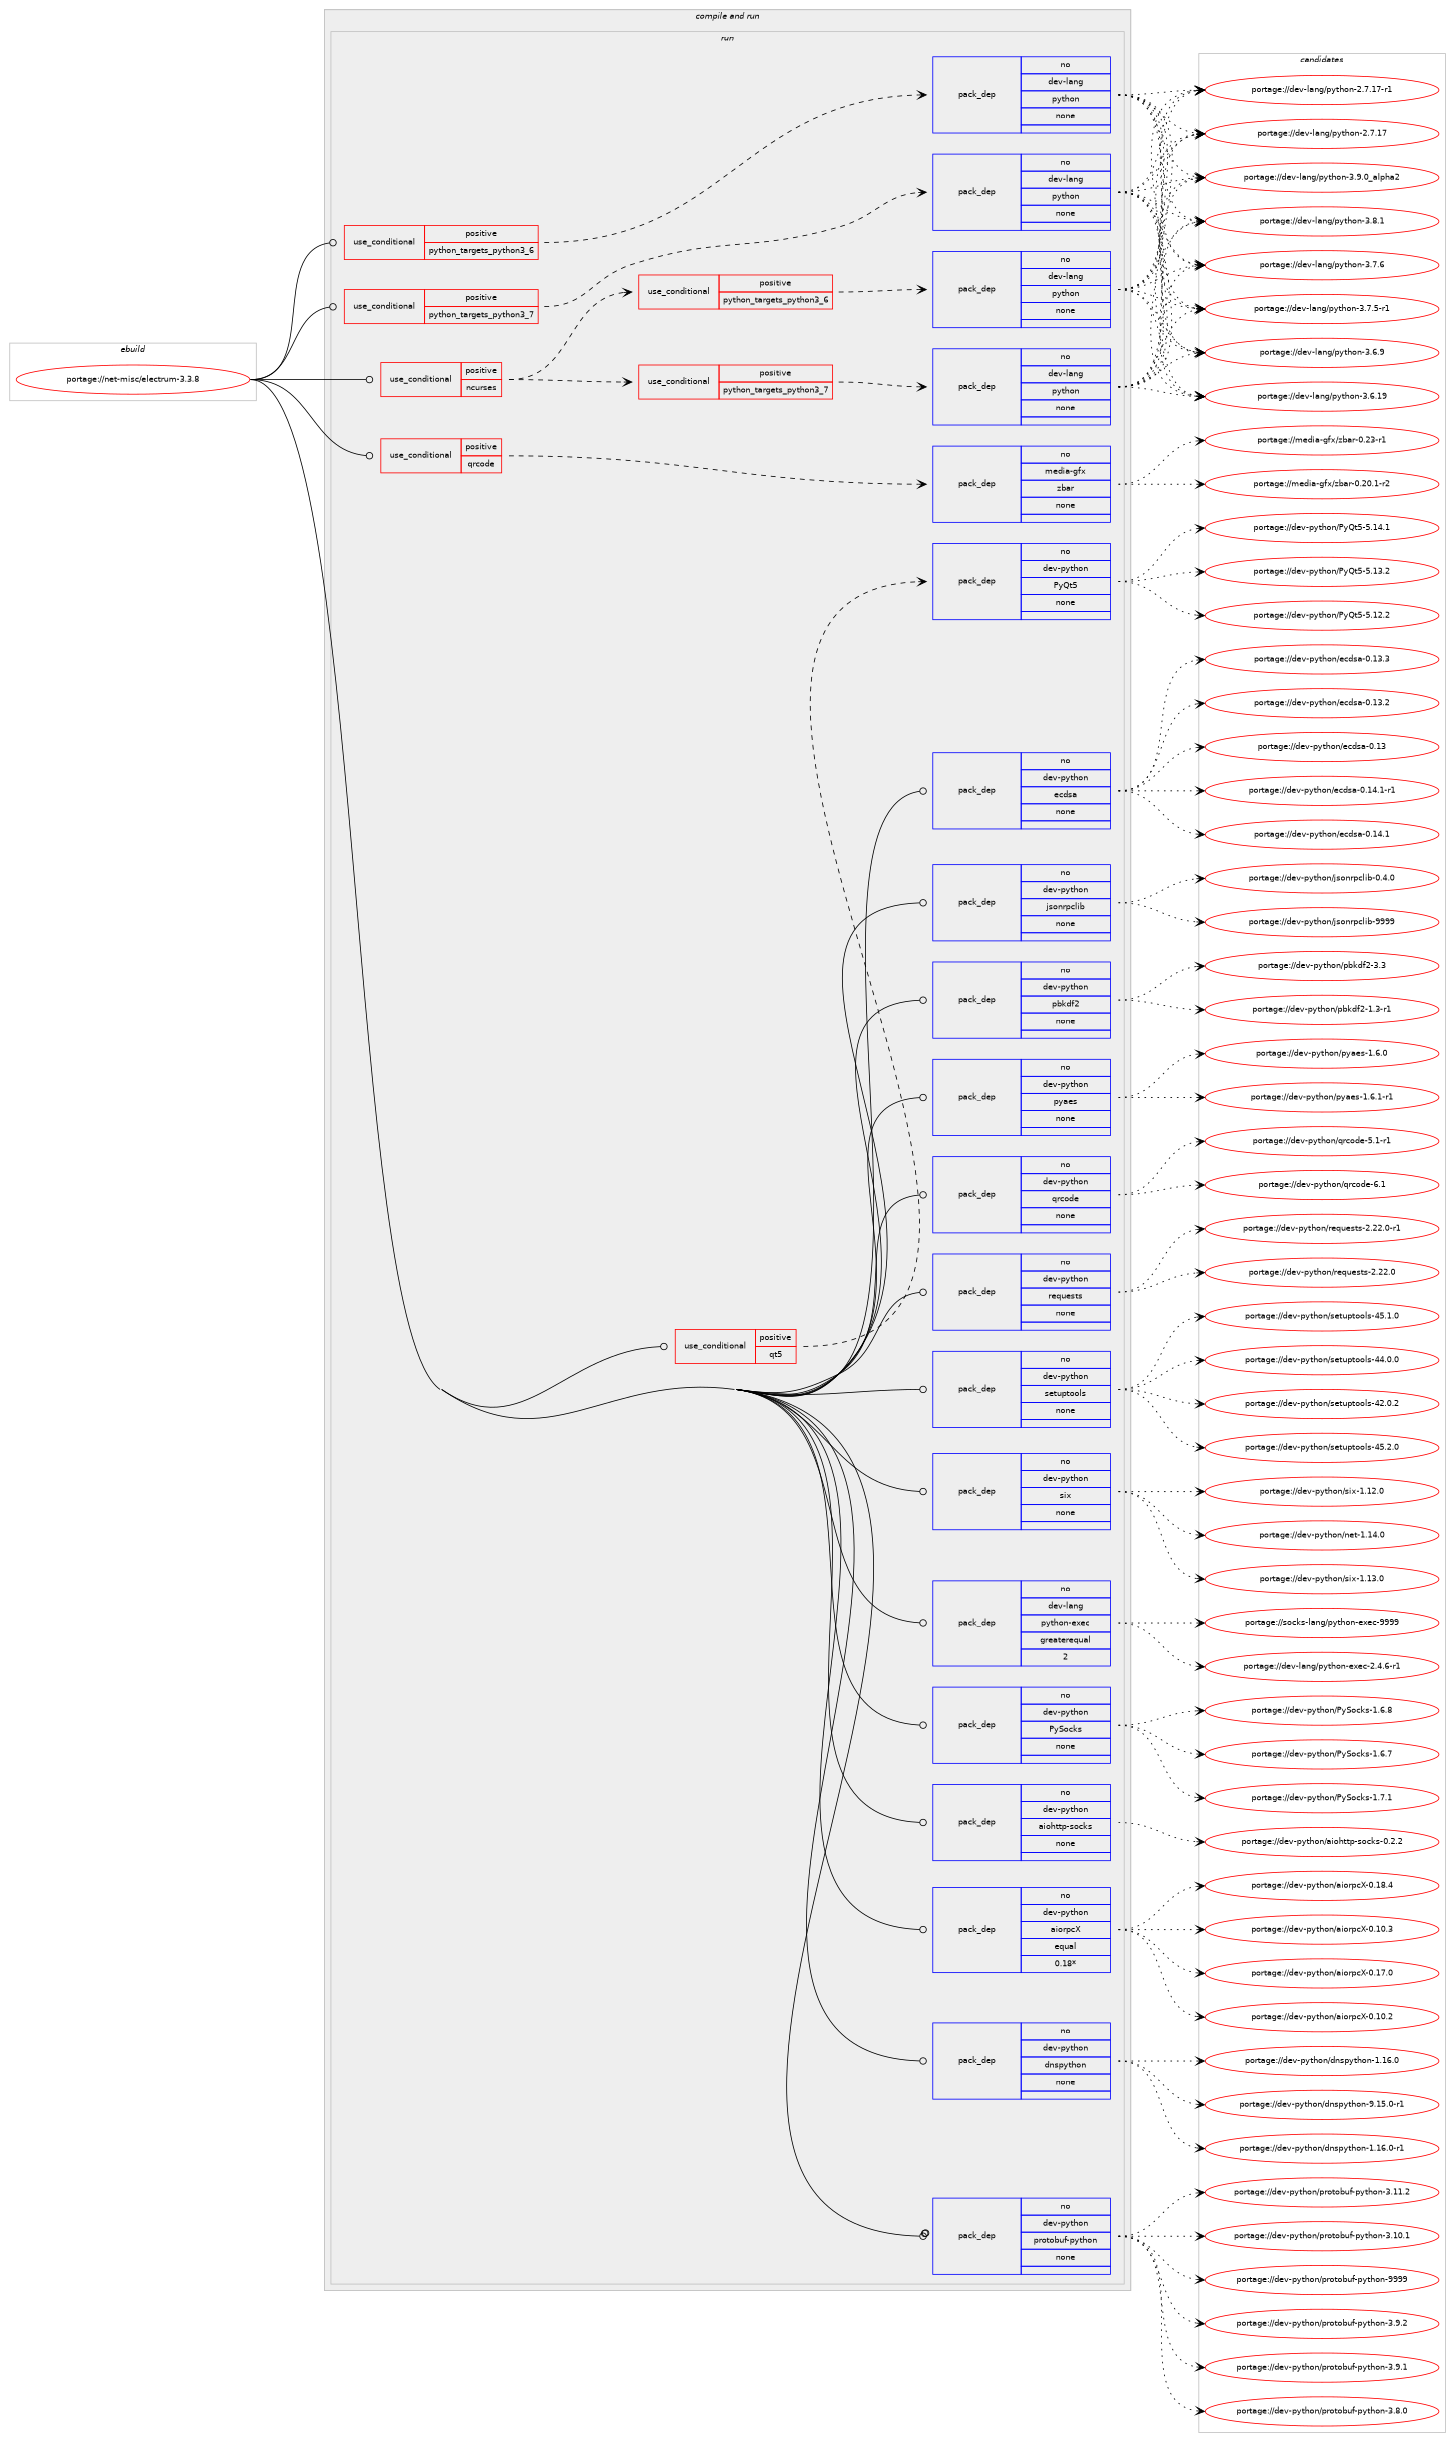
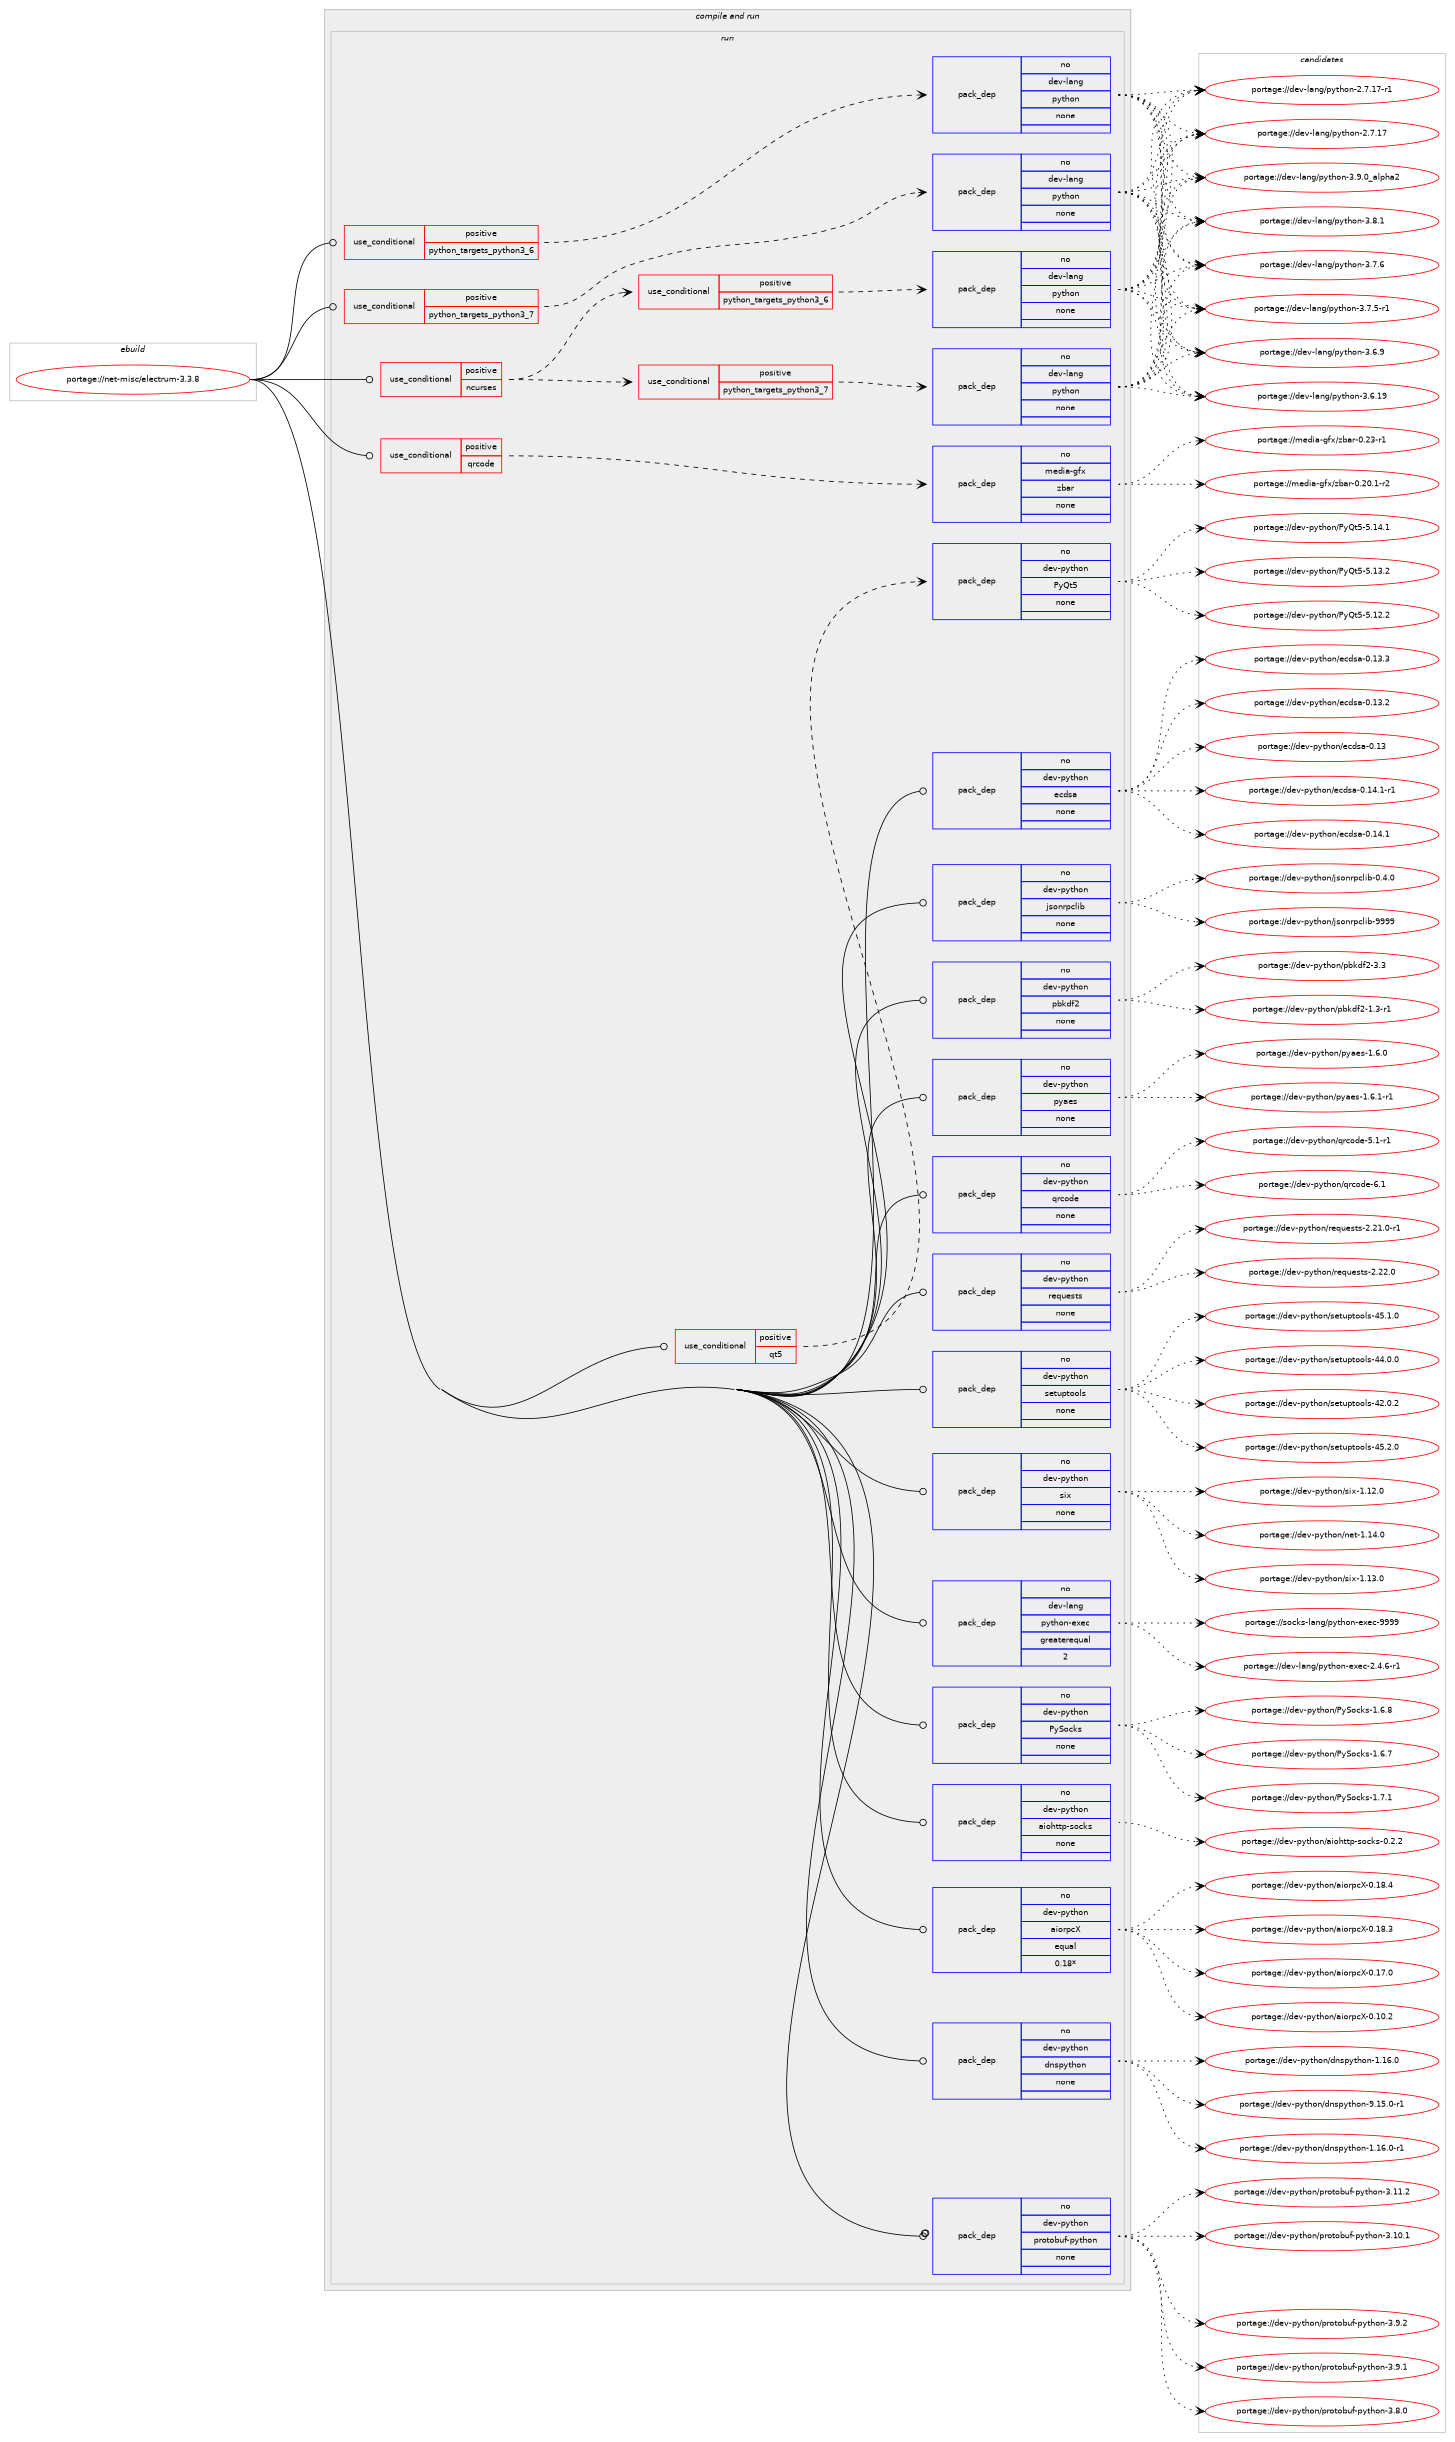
node "portage://dev-python/requests-2.22.0-r1": label "portage://dev-python/requests-2.22.0-r1" -> "portage://dev-python/requests-2.21.0-r1"
node "portage://dev-python/aiorpcX-0.10.3": label "portage://dev-python/aiorpcX-0.10.3" -> "portage://dev-python/aiorpcX-0.18.3"
node "portage://dev-python/protobuf-python-9999": removed
